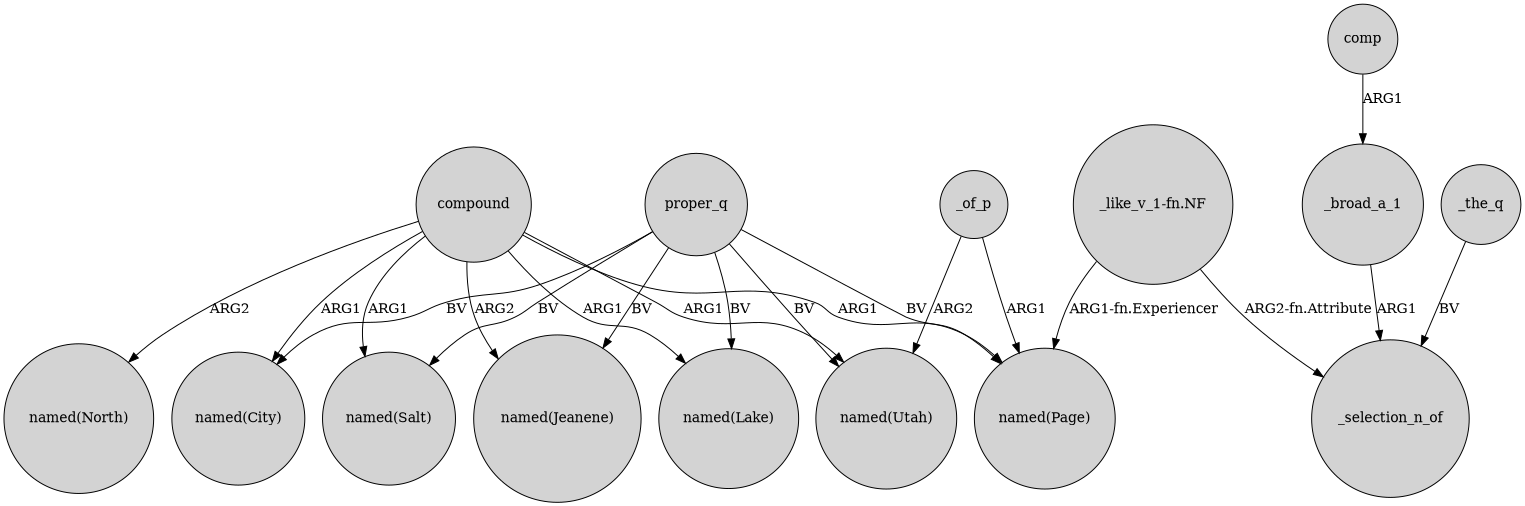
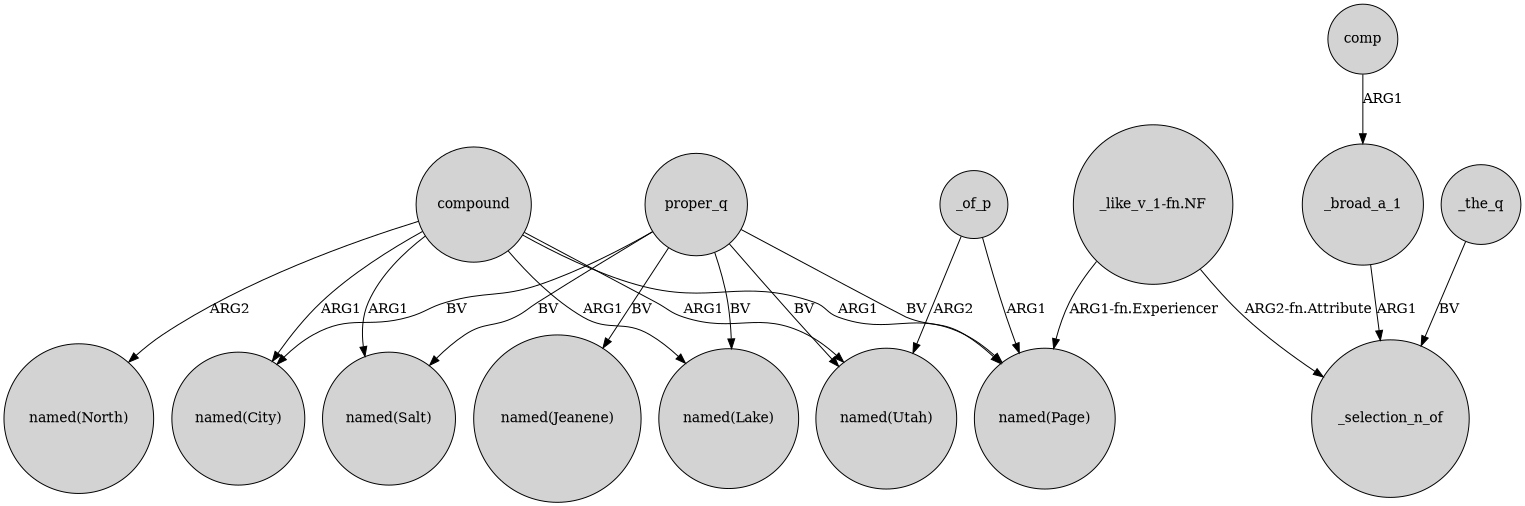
edge "compound" -> "named(Jeanene)": removed, label "ARG2"
